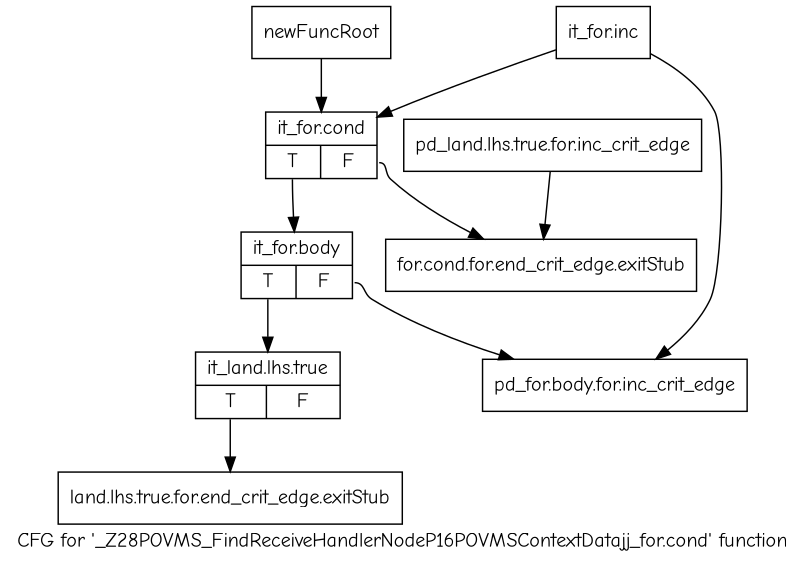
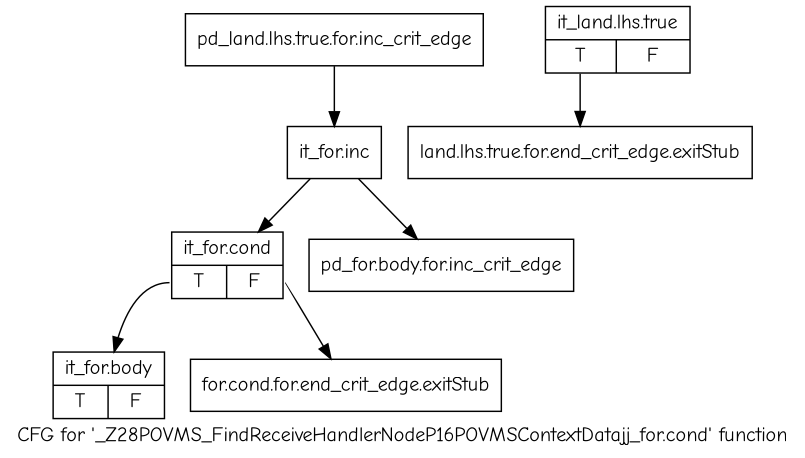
node "newFuncRoot": removed
edge "pd_land.lhs.true.for.inc_crit_edge" -> "for.cond.for.end_crit_edge.exitStub": now "pd_land.lhs.true.for.inc_crit_edge" -> "it_for.inc"
edge "it_for.body" -> "it_land.lhs.true": removed
edge "it_for.body" -> "pd_for.body.for.inc_crit_edge": removed
